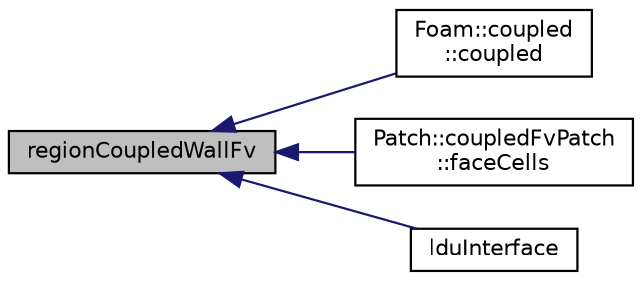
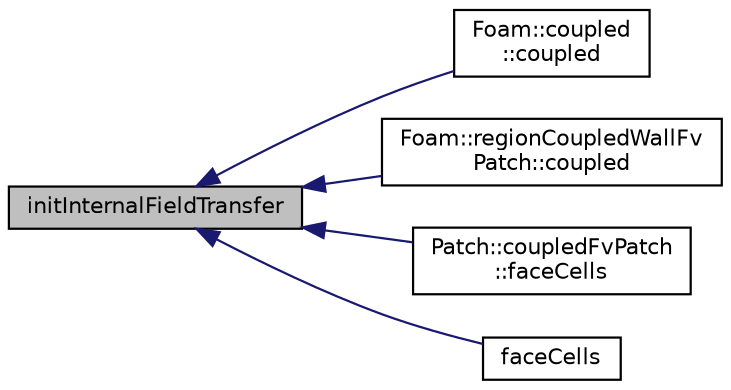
node "regionCoupledWallFv": label "regionCoupledWallFv" -> "initInternalFieldTransfer"
node "Foam::regionCoupledWallFv Patch::coupled": added
node "lduInterface": label "lduInterface" -> "faceCells"
